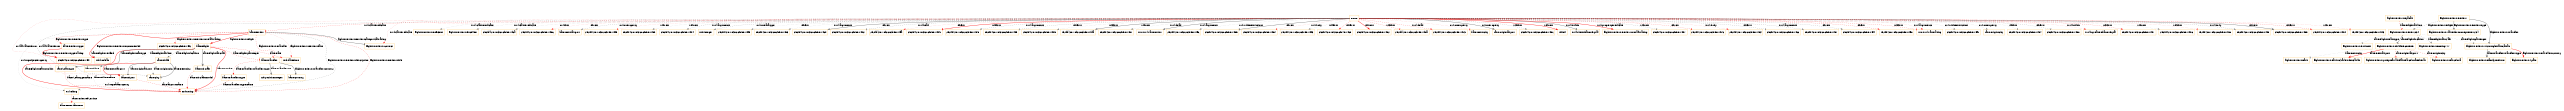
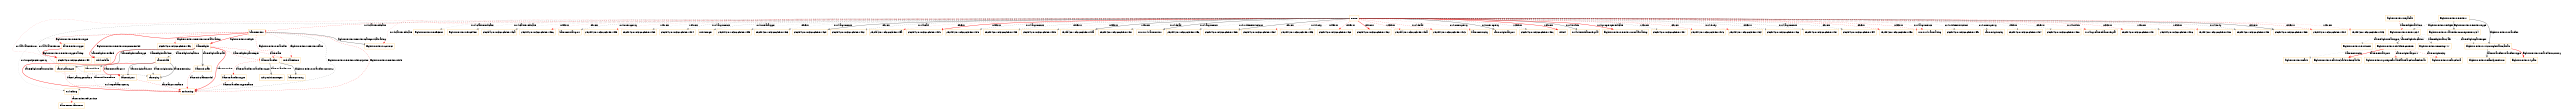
edge "NULL" -> "252fd428:18f2c06f05e:-7fca": label "owl:first" -> "rdf:first"
node "252fd428:18f2c06f04e:-7fce": label "252fd428:18f2c06f04e:-7fce" -> "252fd428:18f2c06f05e:-7fce"
